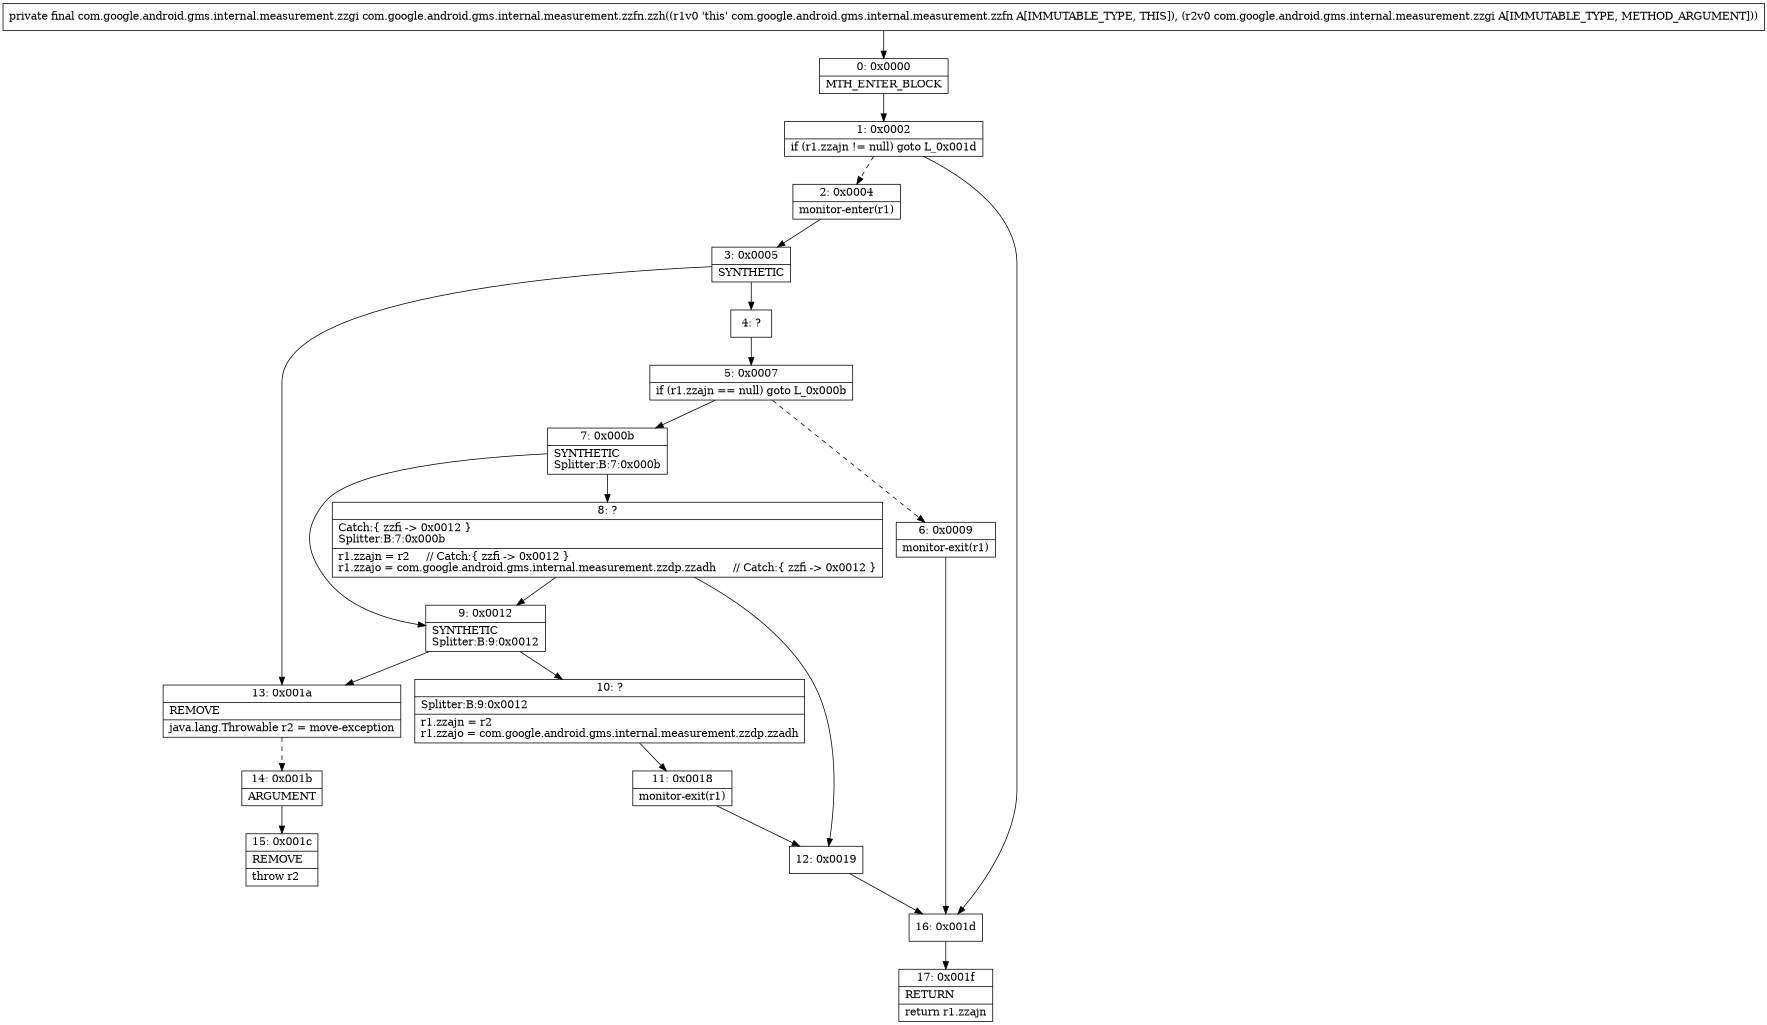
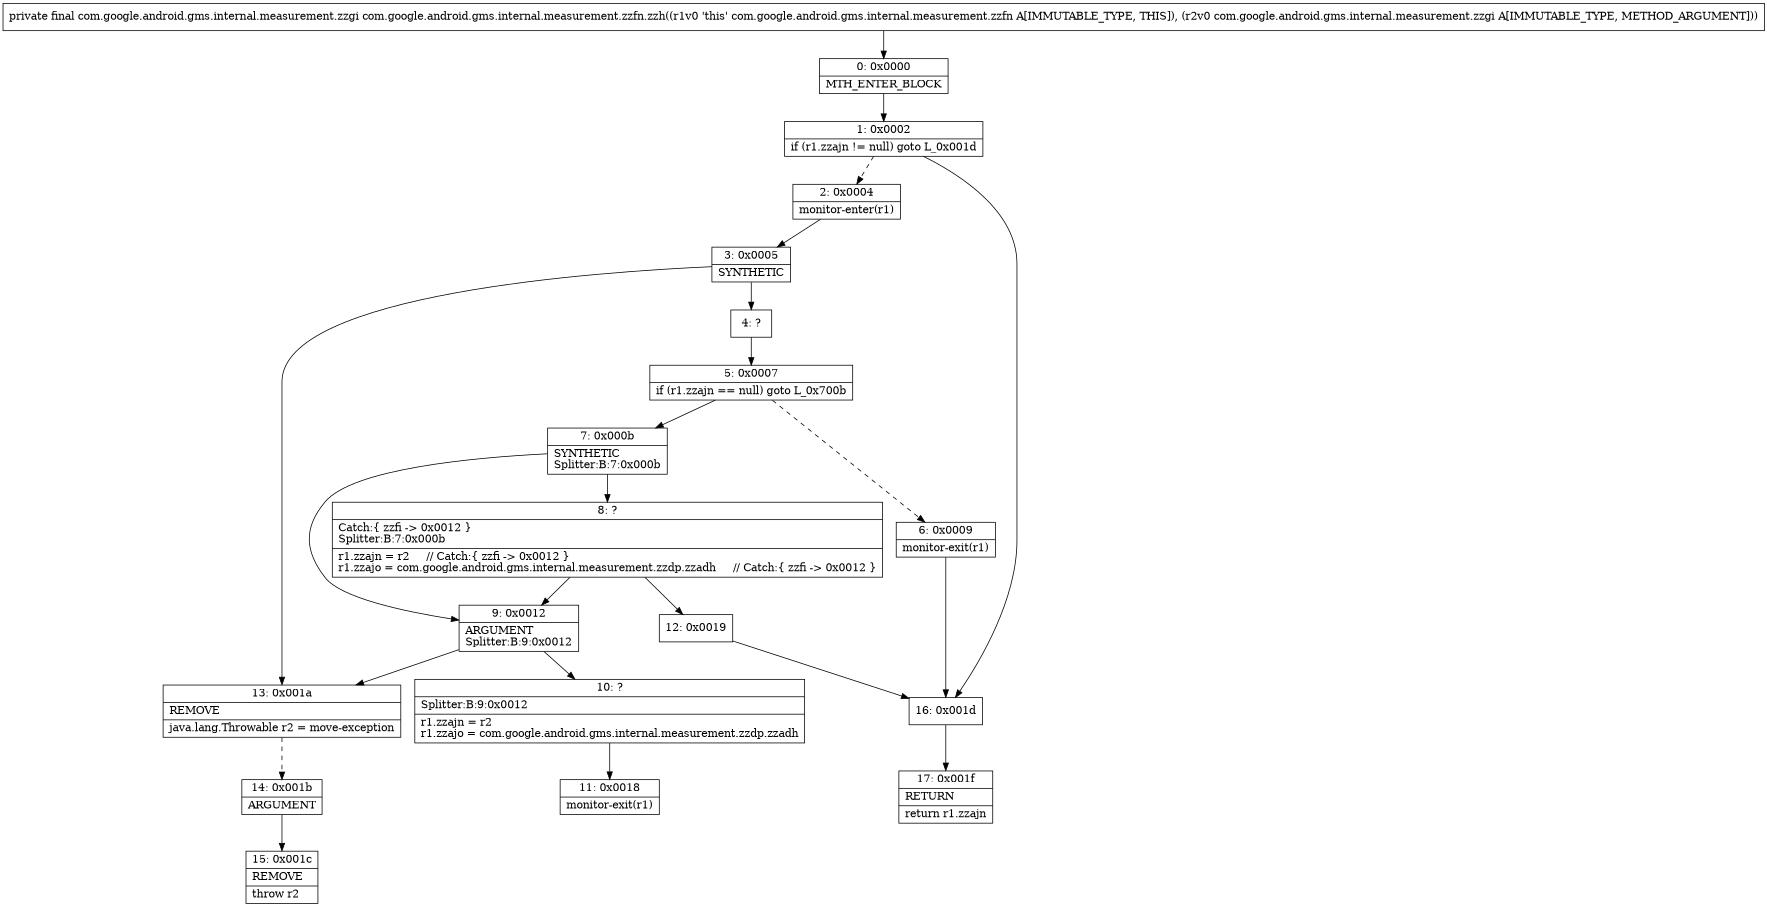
node "5: 0x0007": text "if (r1.zzajn == null) goto L_0x000b" -> "if (r1.zzajn == null) goto L_0x700b"
node "9: 0x0012": text "SYNTHETIC" -> "ARGUMENT"
edge "11: 0x0018" -> "12: 0x0019": removed
